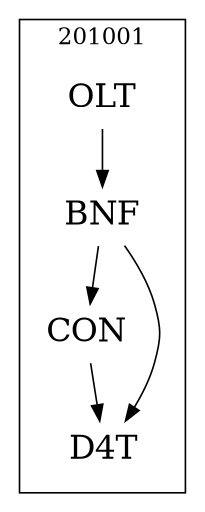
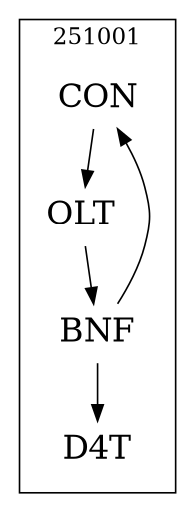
cluster "201001": label "201001" -> "251001"
edge "CON" -> "D4T": now "CON" -> "OLT"
